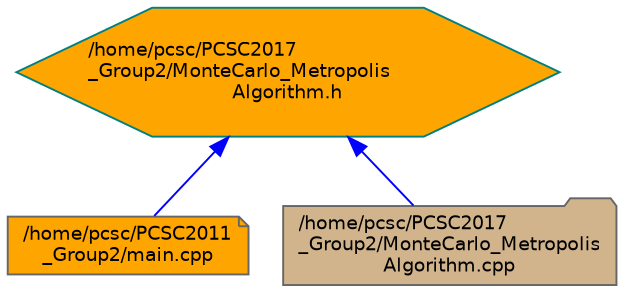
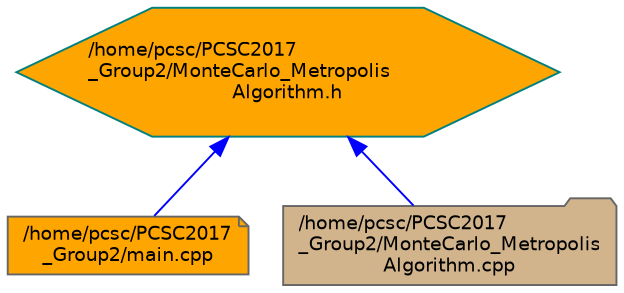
node "/home/pcsc/PCSC2011 _Group2/main.cpp": label "/home/pcsc/PCSC2011 _Group2/main.cpp" -> "/home/pcsc/PCSC2017 _Group2/main.cpp"
